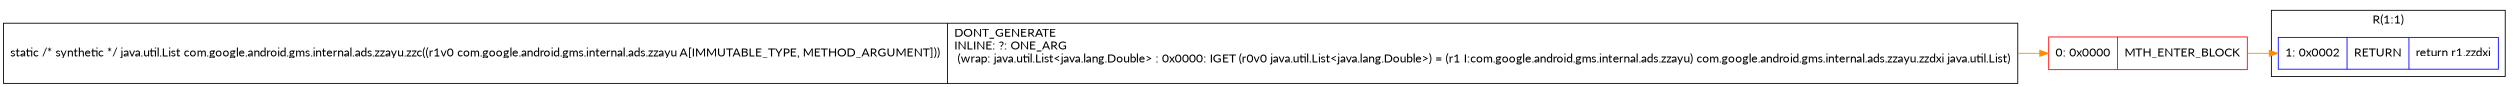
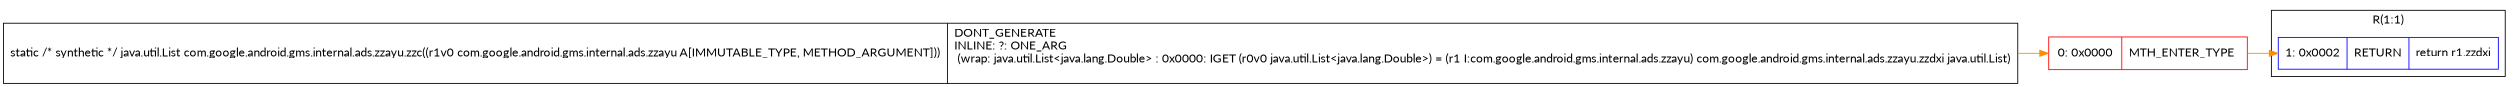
node "0: 0x0000": text "MTH_ENTER_BLOCK" -> "MTH_ENTER_TYPE"
